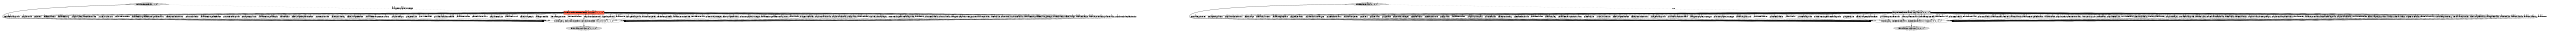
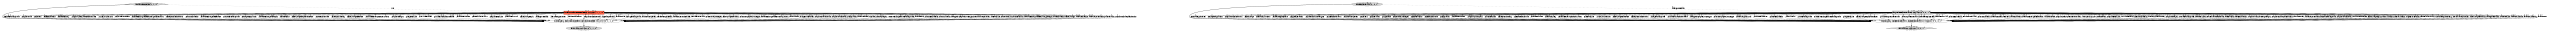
node "xminFetchIntervalMs['0', '0', '1']": shape diamond -> ellipse
edge "tombstonesOnDelete['0', '1', '0']" -> "boolean tombstonesOnDelete@@@273@@@['1', '1', '0']": label "datatypePropagateSourceType" -> "true"
edge "xminFetchIntervalMs['0', '0', '1']" -> "long xminFetchIntervalMs@@@349@@@['0', '0', '1']": label "true" -> "tableIgnoreBuiltin"
node "return this@@@351@@@['0', '0', '1']": shape ellipse -> diamond
